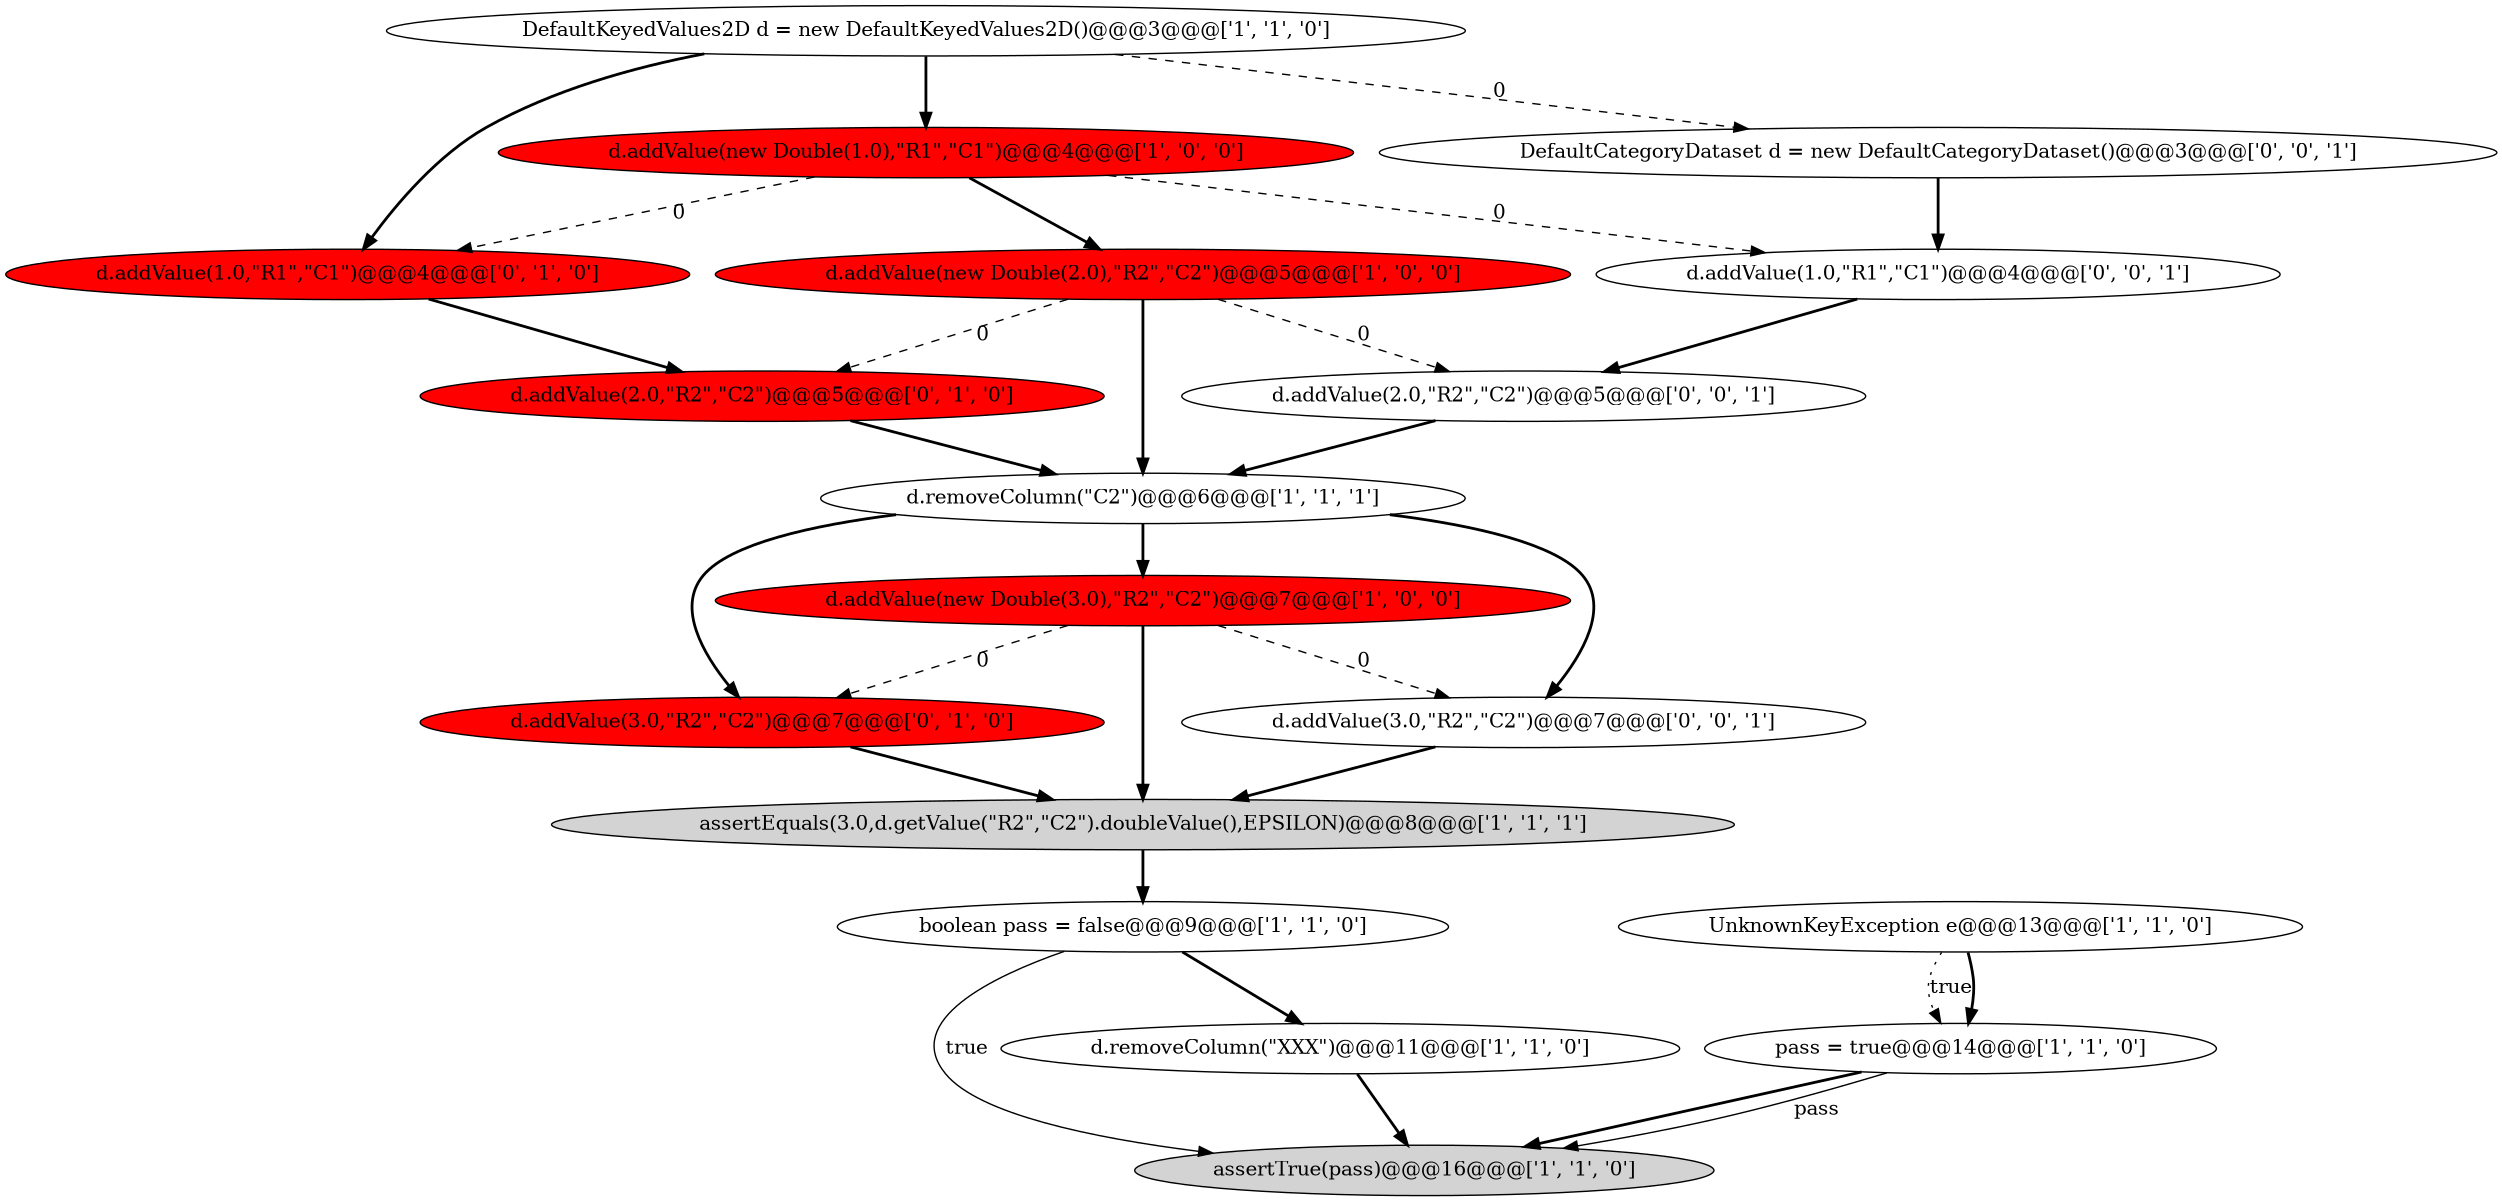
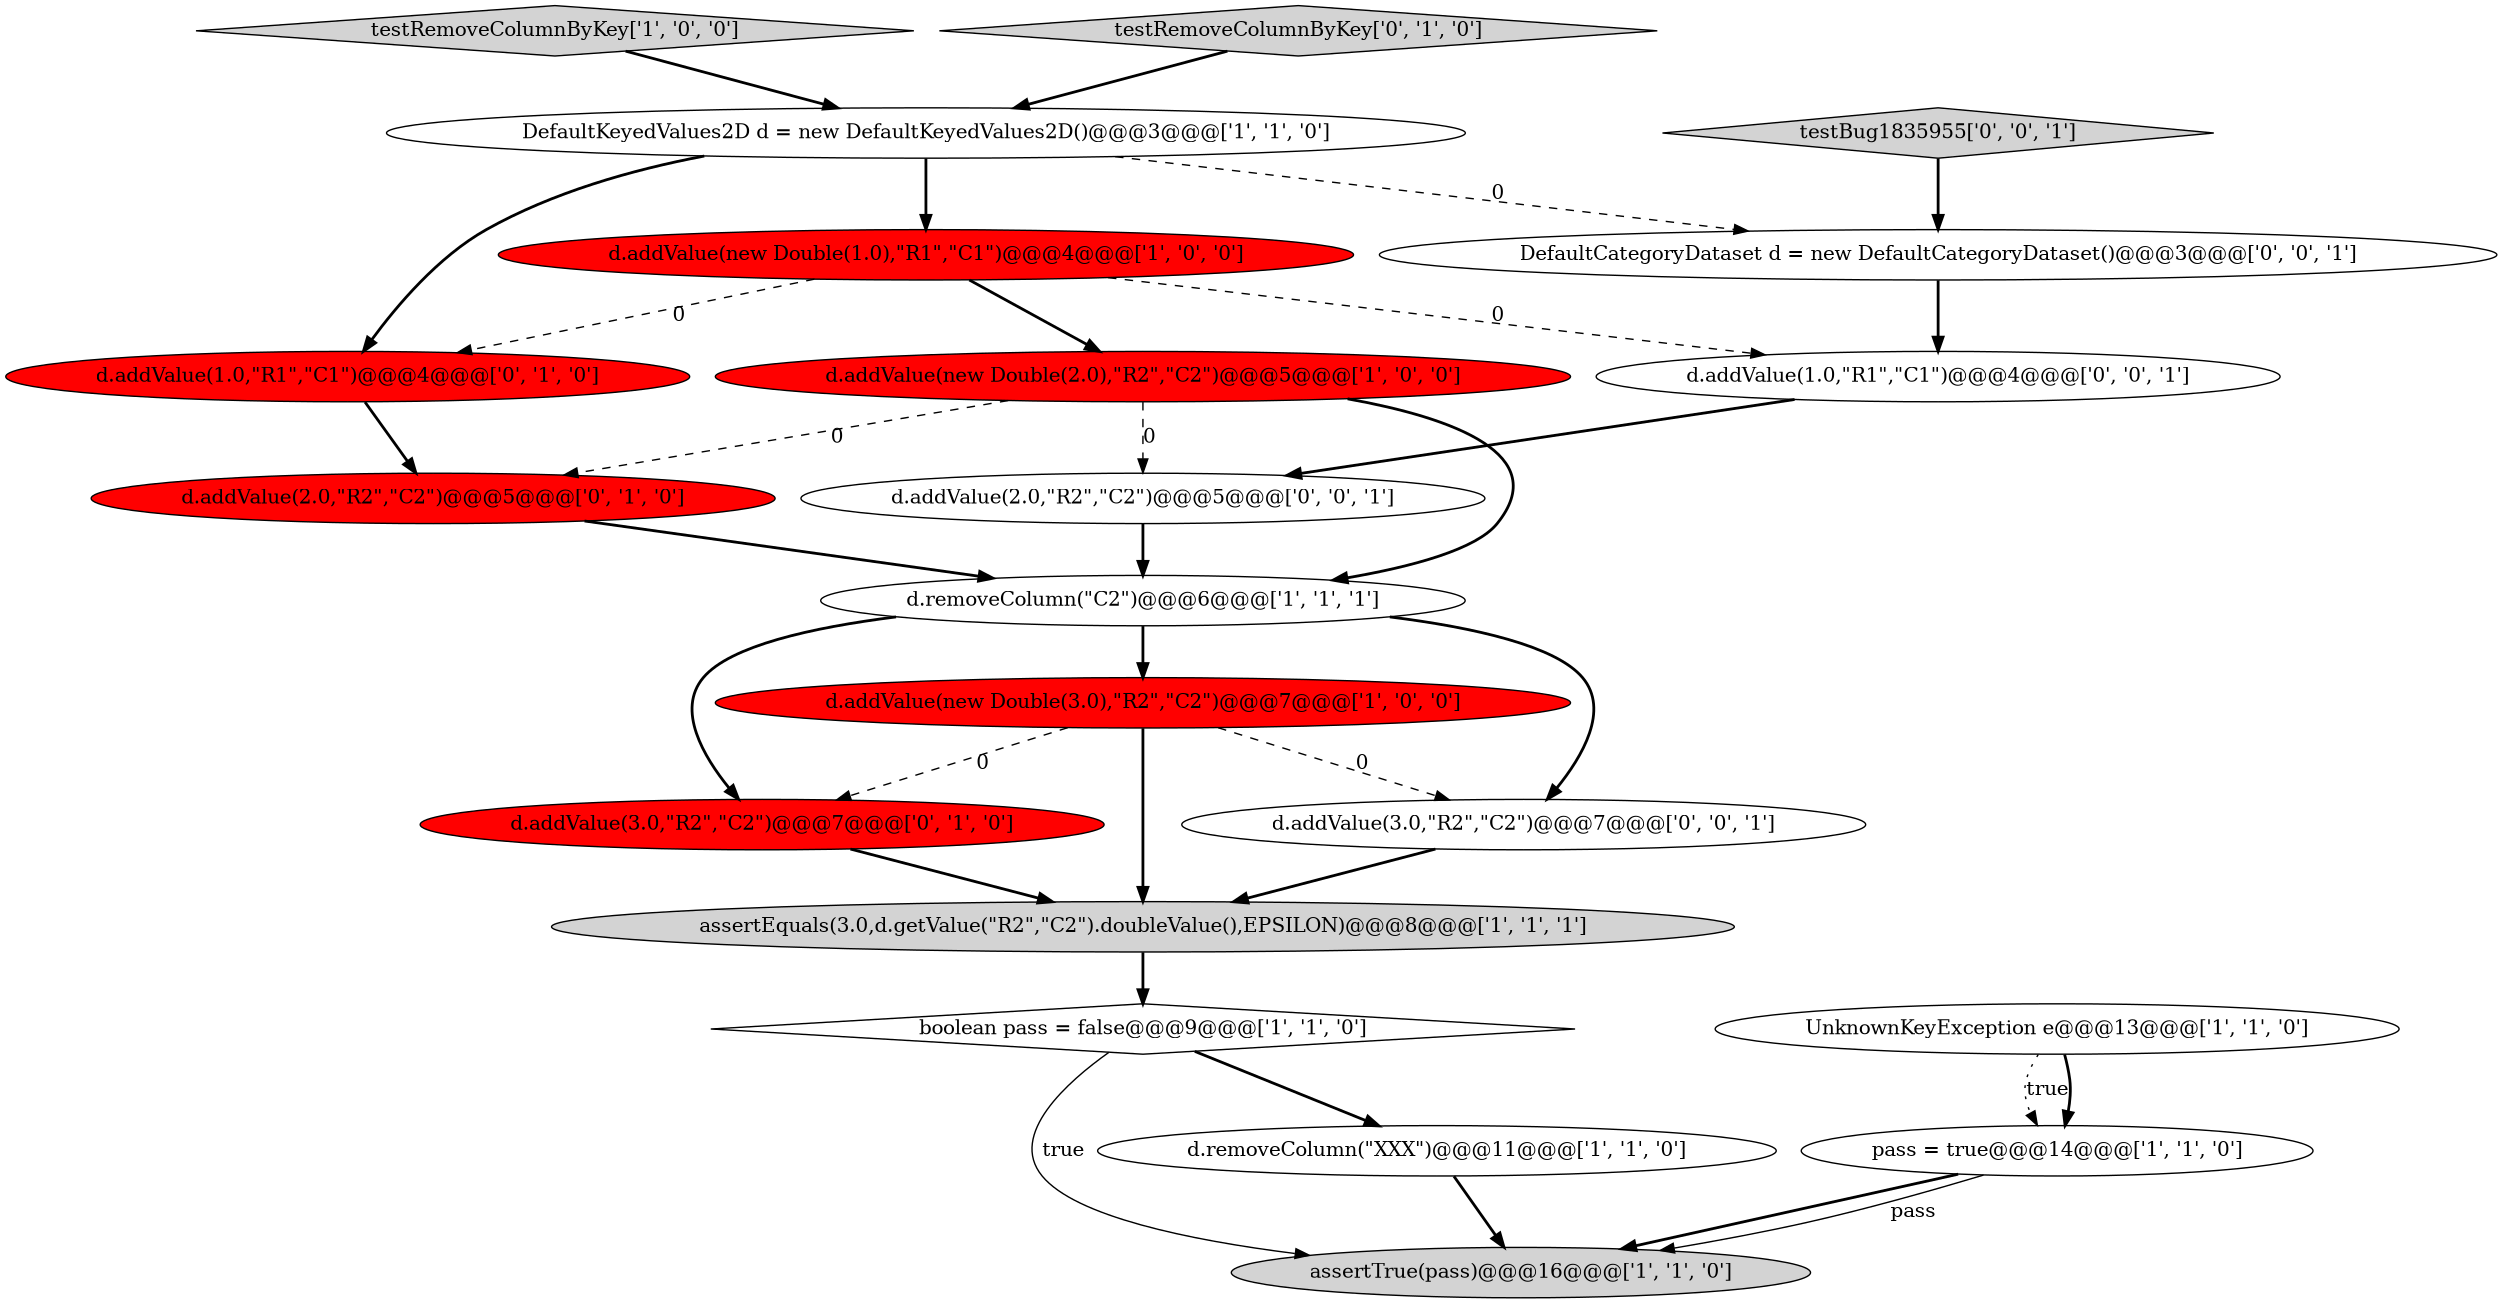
node "testRemoveColumnByKey['1', '0', '0']": added
node "testRemoveColumnByKey['0', '1', '0']": added
node "testBug1835955['0', '0', '1']": added
node "boolean pass = false@@@9@@@['1', '1', '0']": shape ellipse -> diamond
